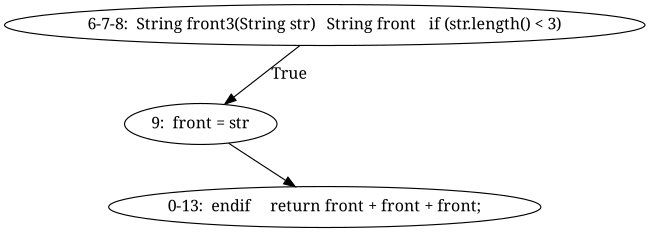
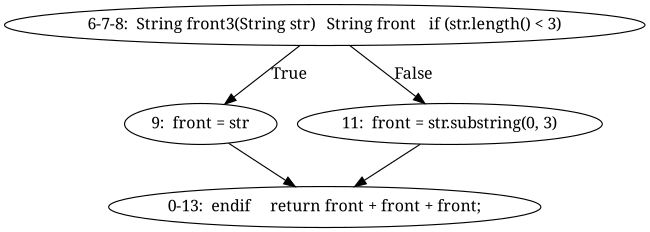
node "11:  front = str.substring(0, 3)": added
